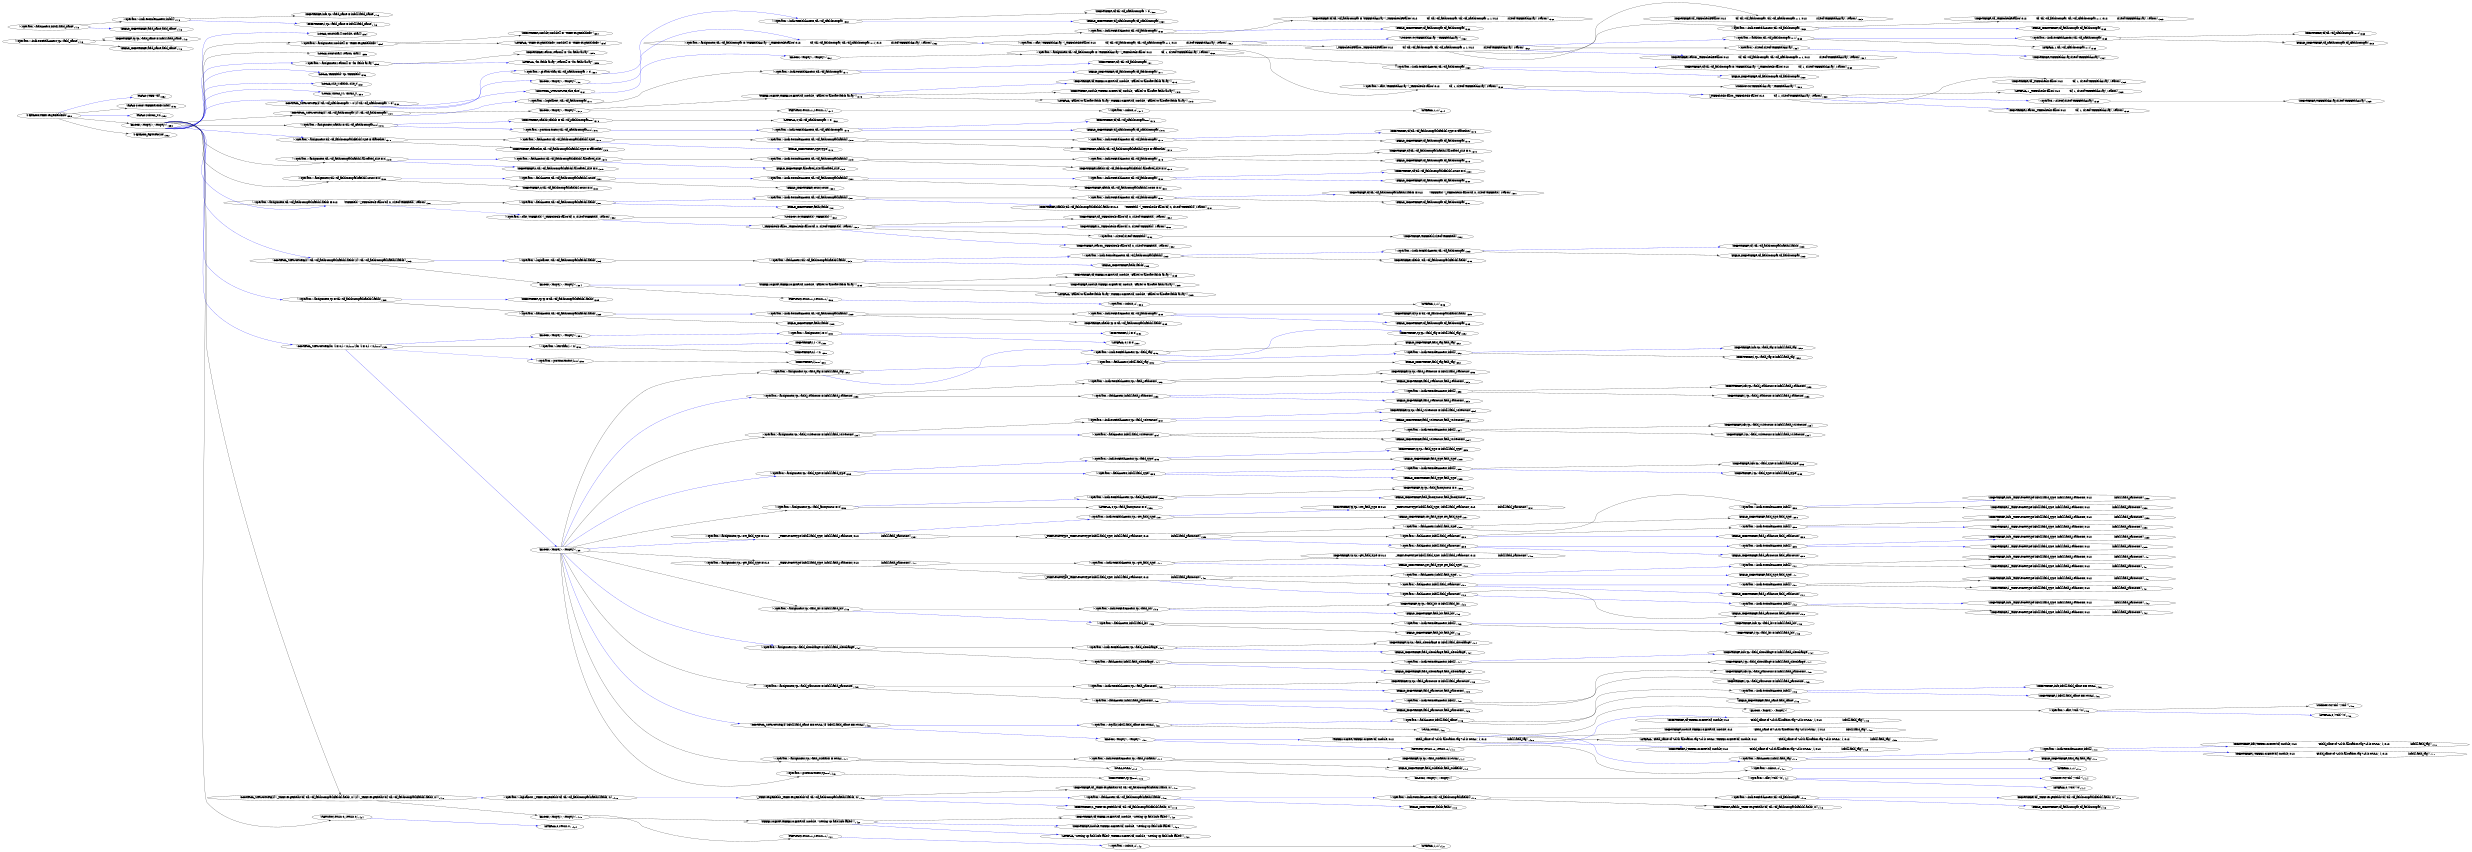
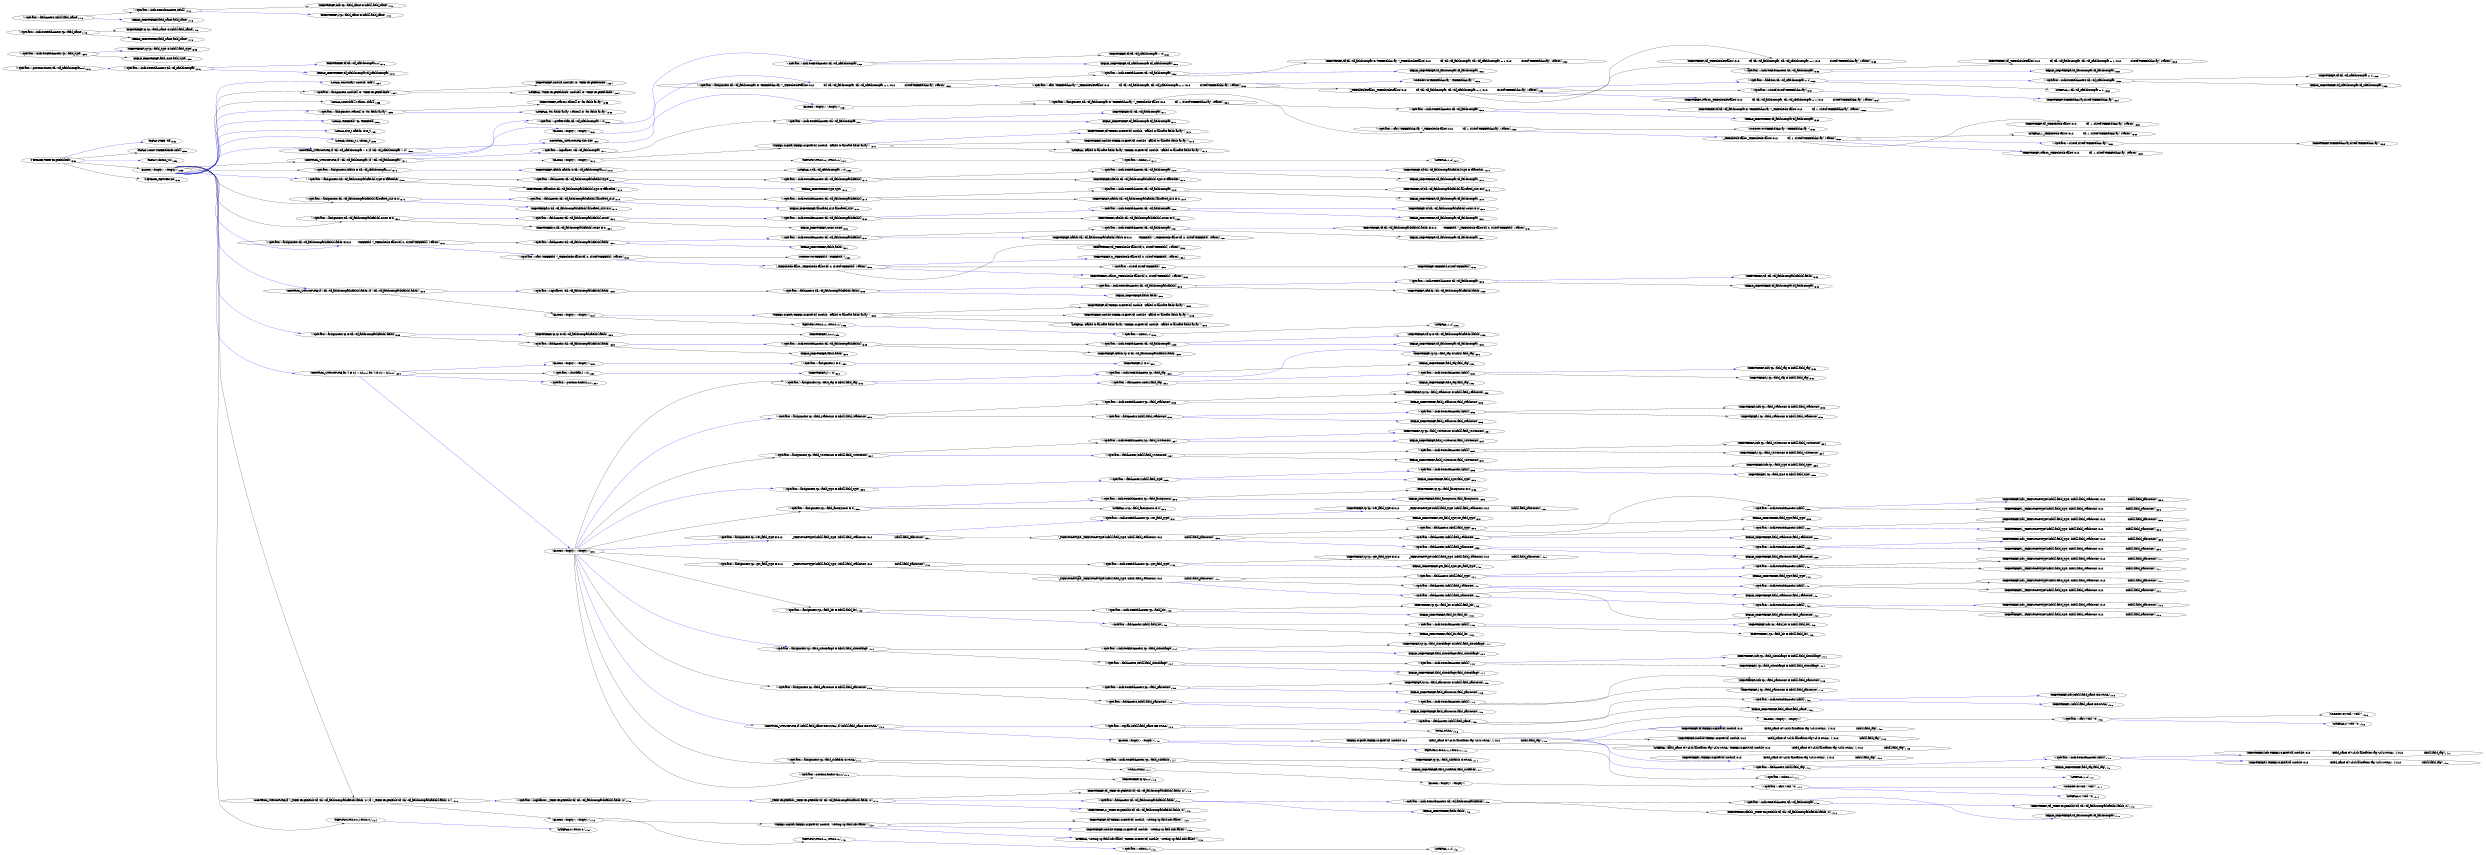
edge "(<operator>.assignment,nfields = tif->tif_nfieldscompat++)" -> "(<operator>.postIncrement,tif->tif_nfieldscompat++)": removed
node "(LITERAL,0,i = 0)": removed
node "(IDENTIFIER,n,i < n)": removed
edge "(<operator>.postIncrement,i++)" -> "(IDENTIFIER,i,i++)": now "(IDENTIFIER,tp,tp = tif->tif_fieldscompat[nfields].fields)" -> "(IDENTIFIER,i,i++)"
edge "(<operator>.assignment,tp->field_type = info[i].field_type)" -> "(<operator>.indirectFieldAccess,tp->field_type)": removed
